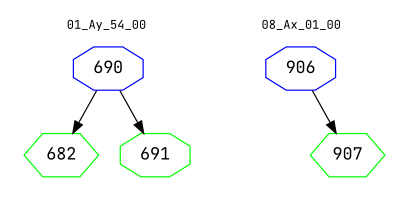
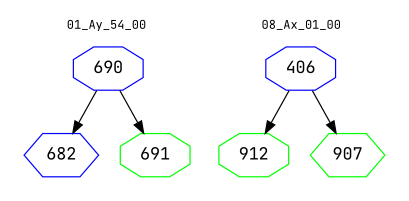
node "906": label "906" -> "406"
node "682": color green -> blue
node "912": added
